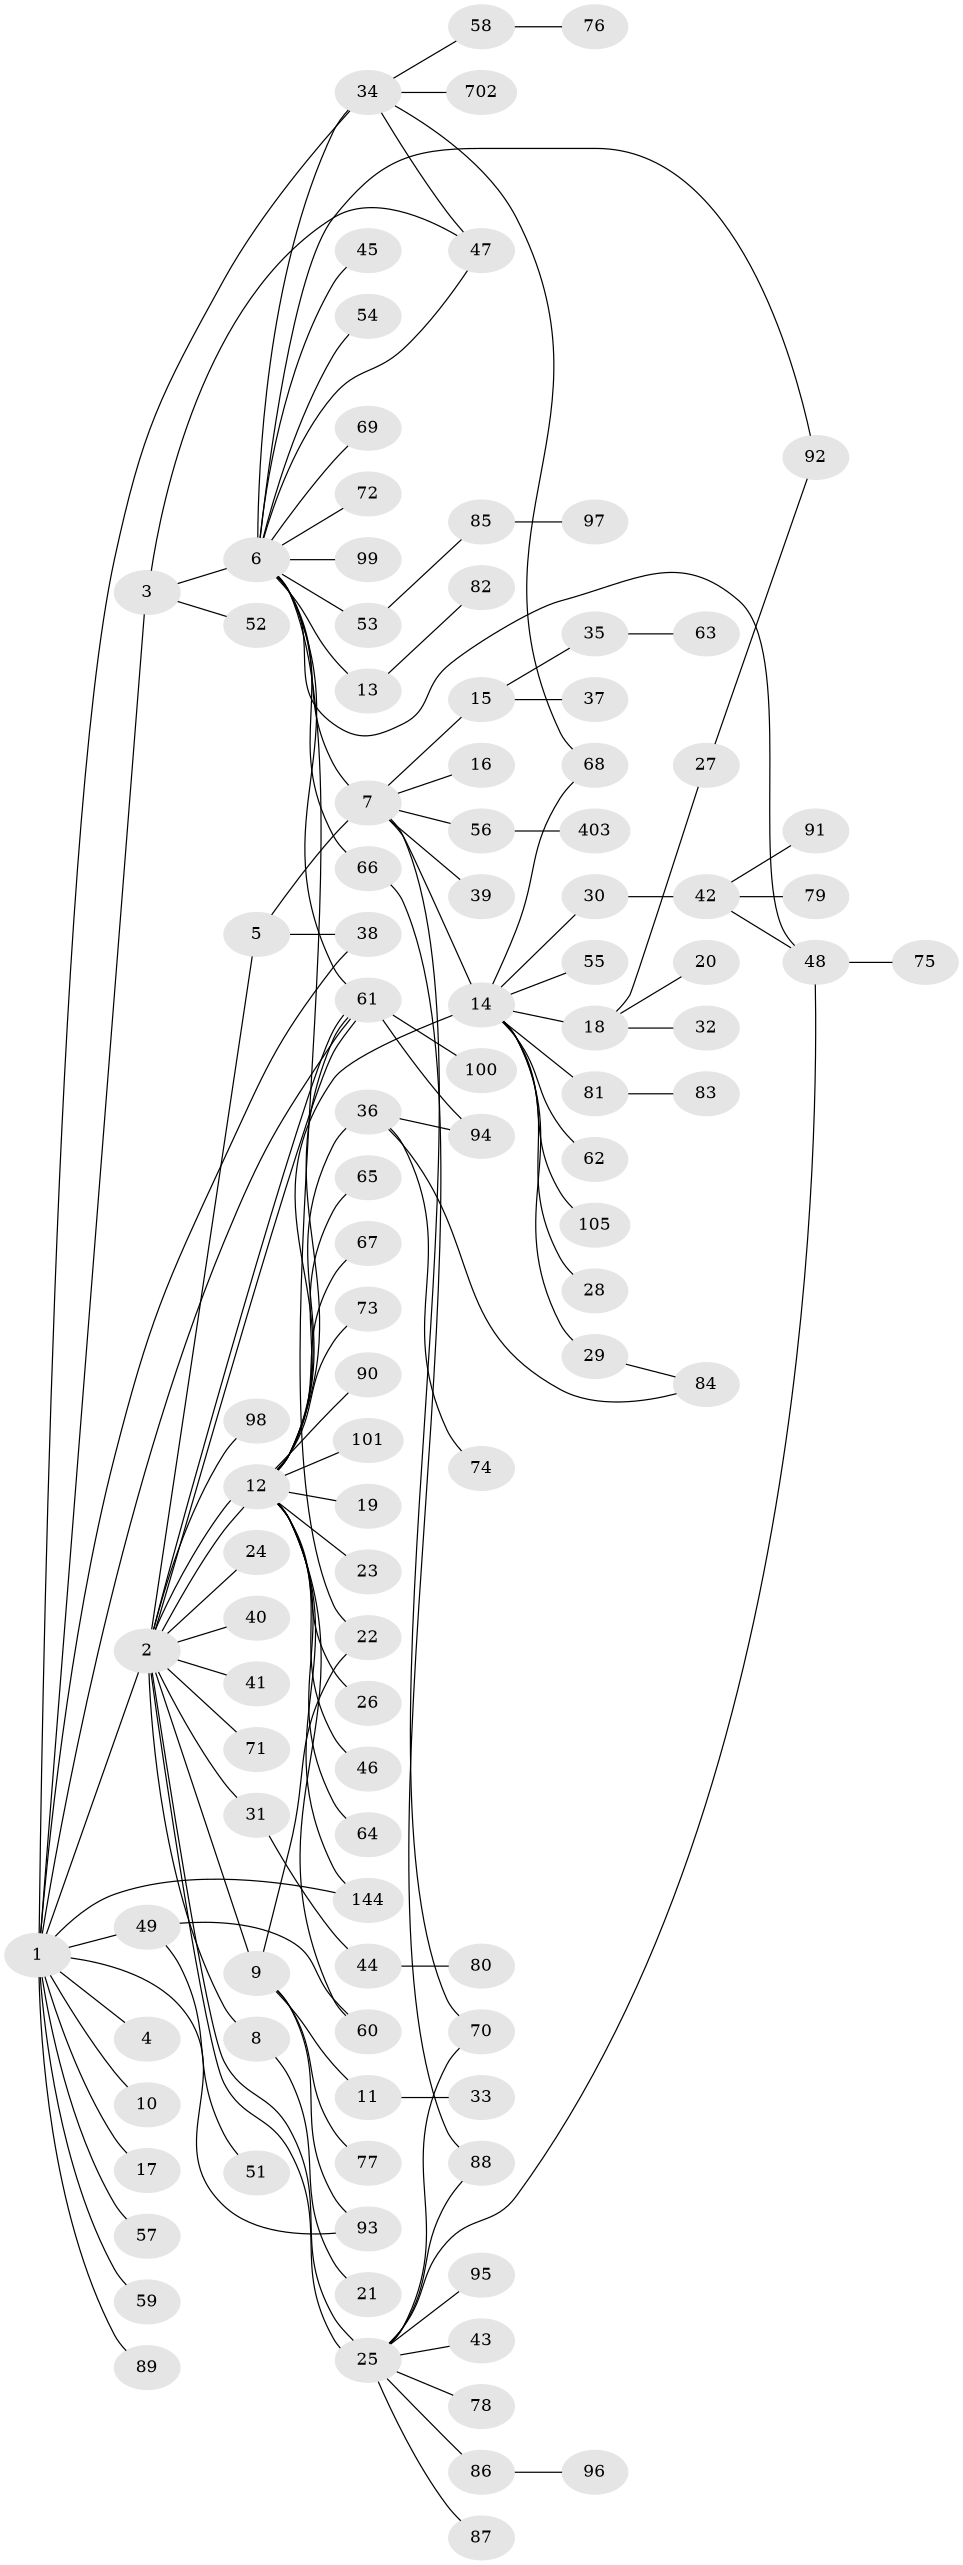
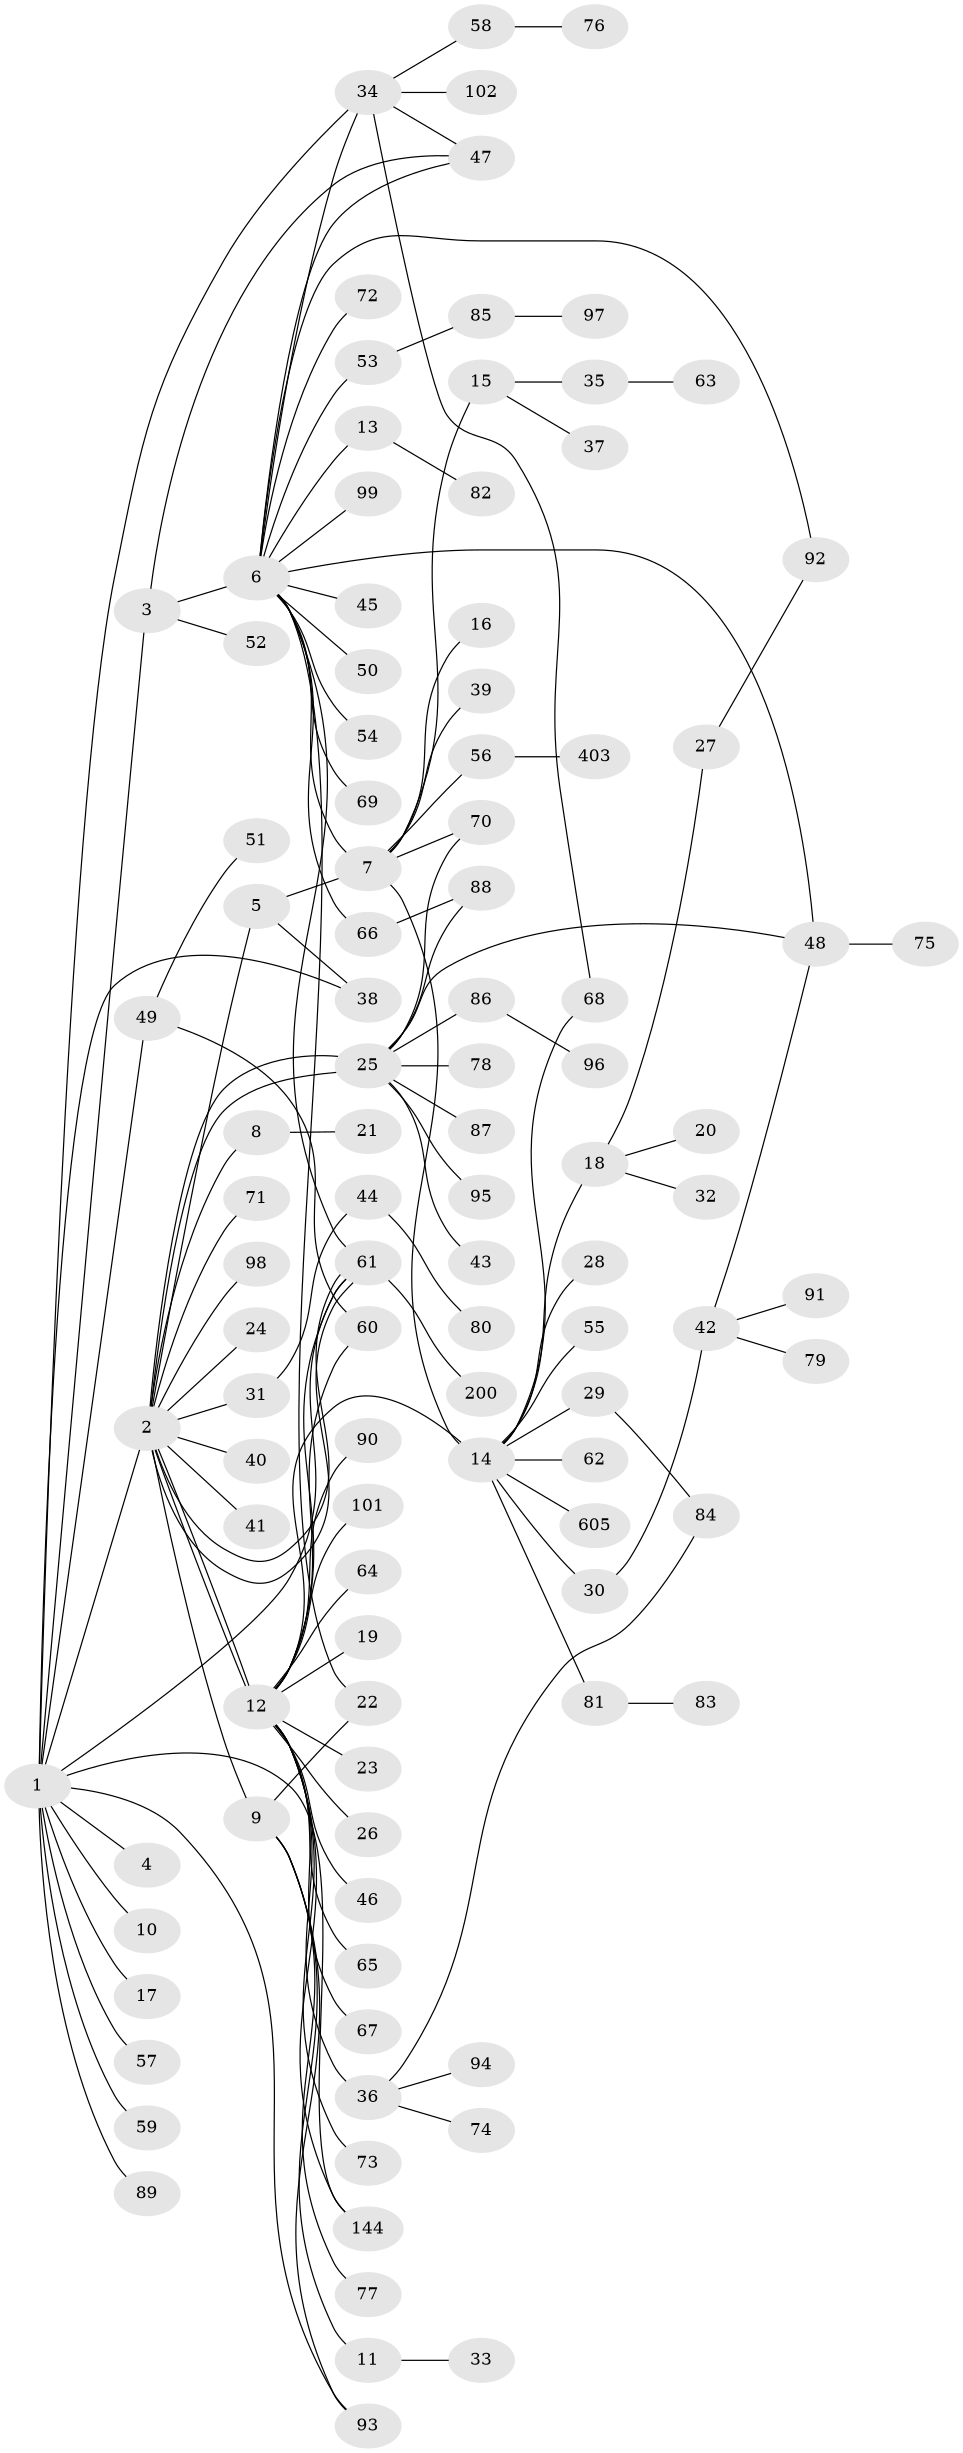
node "702": label "702" -> "102"
node "50": added
edge "61" -- "94": removed
node "100": label "100" -> "200"
node "105": label "105" -> "605"
